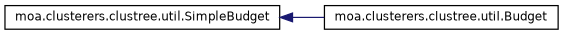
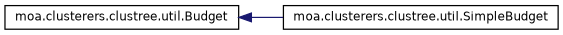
edge "moa.clusterers.clustree.util.Budget" -> "moa.clusterers.clustree.util.SimpleBudget": reversed
